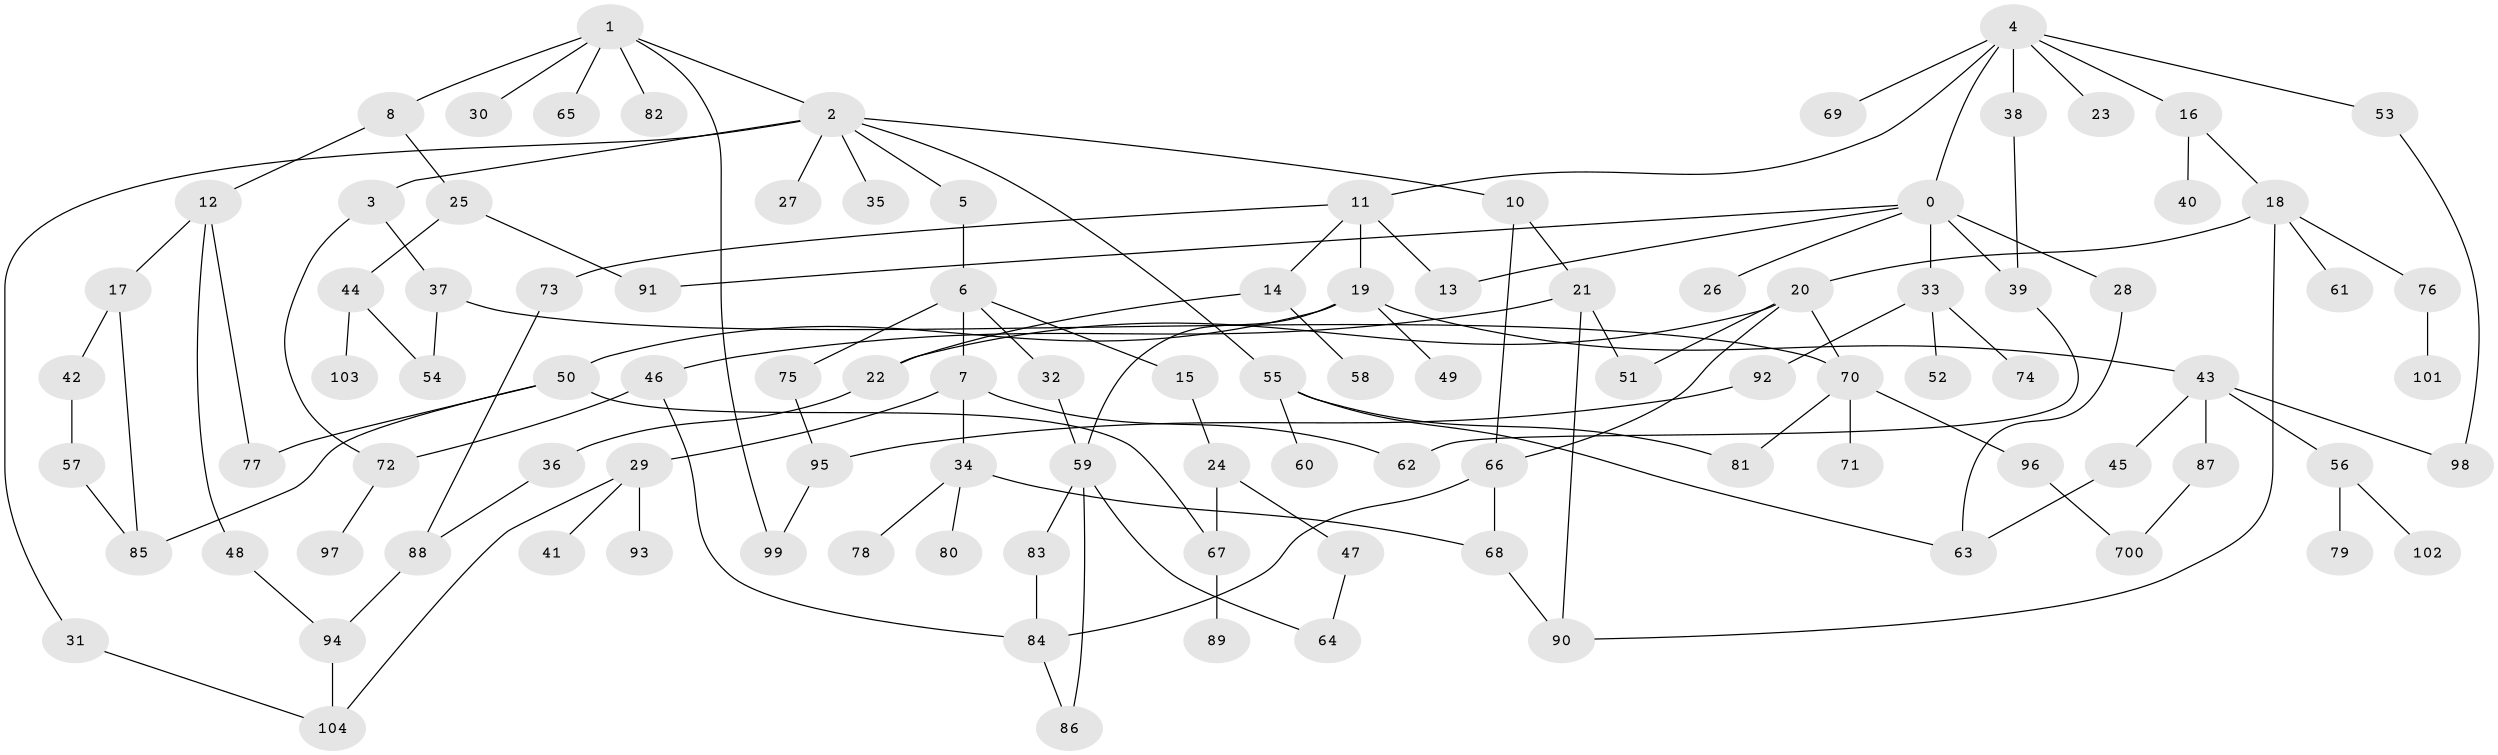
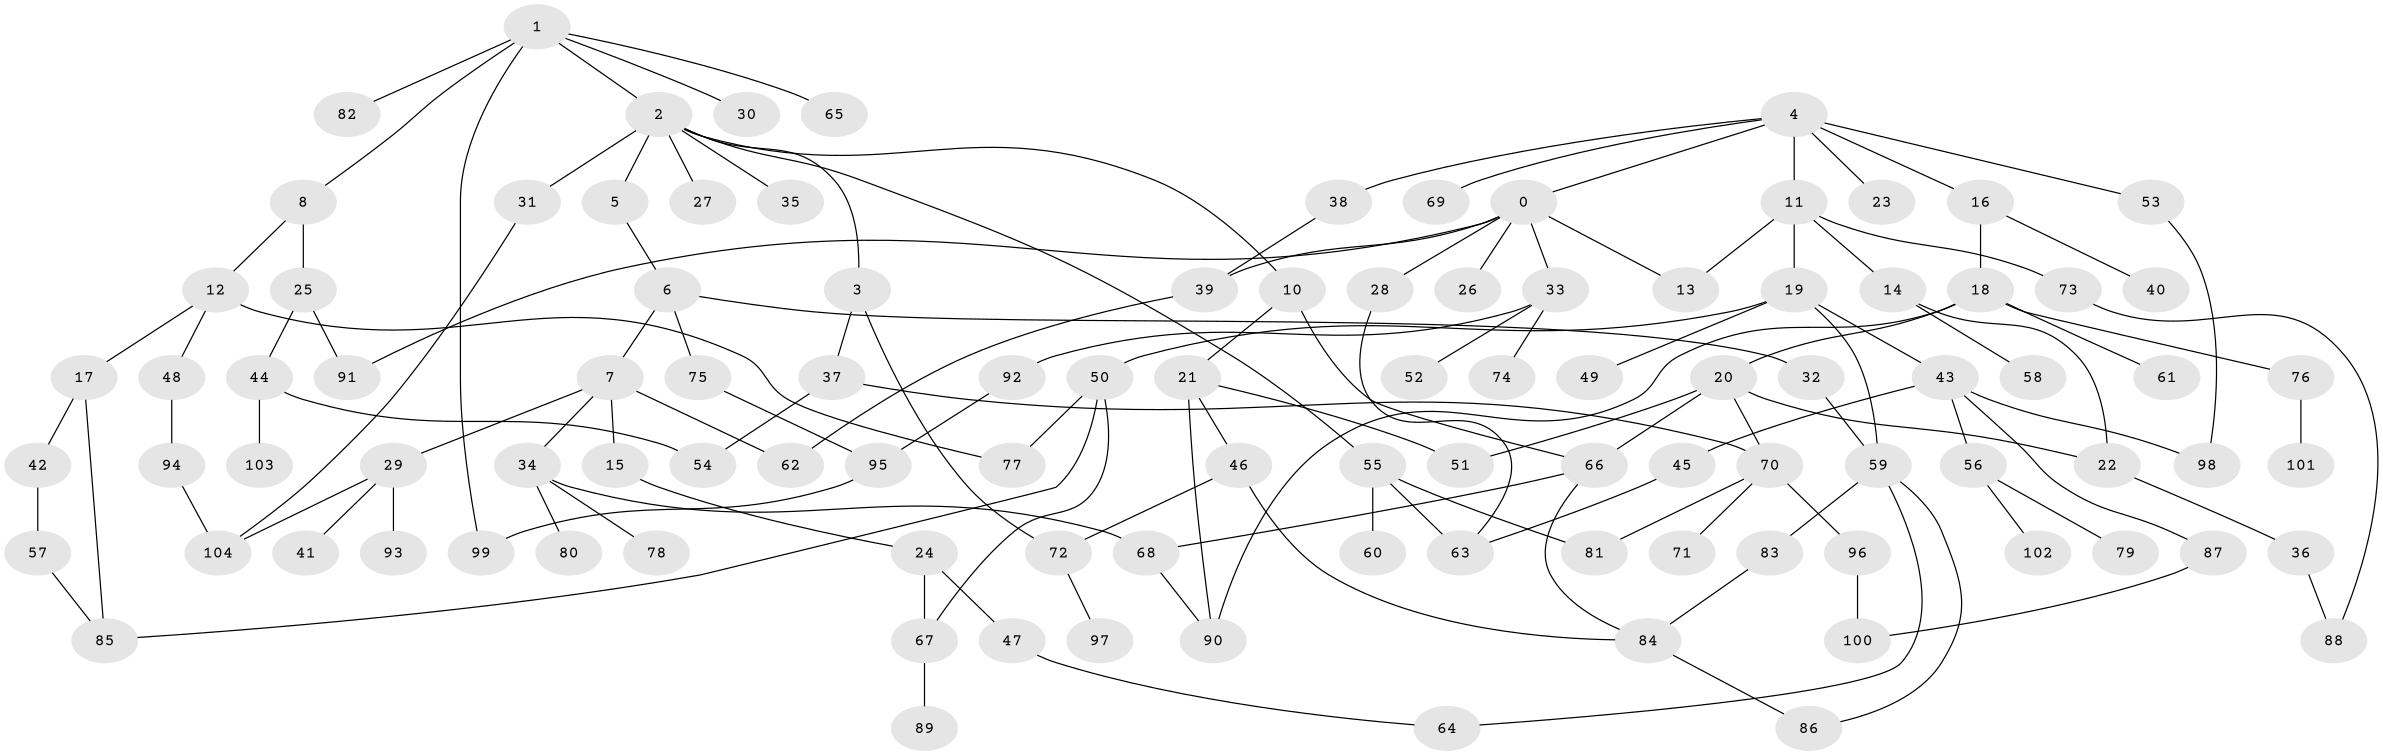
edge "6" -- "15": now "7" -- "15"
node "700": label "700" -> "100"
edge "88" -- "94": removed
